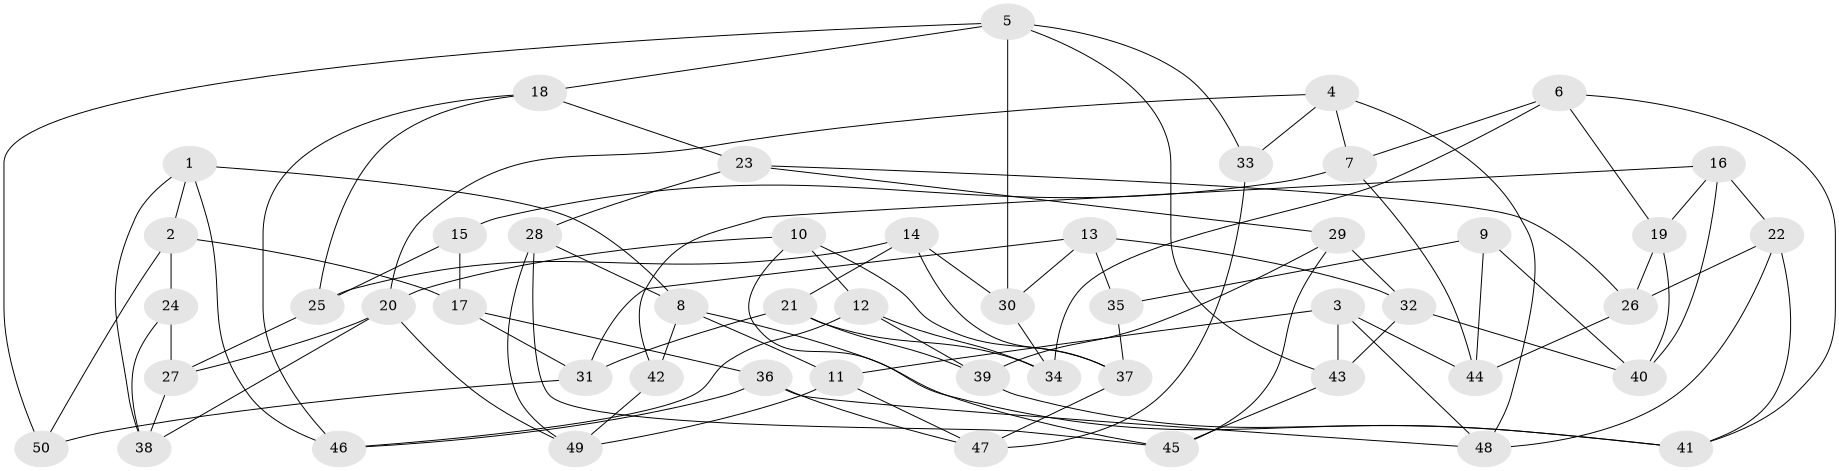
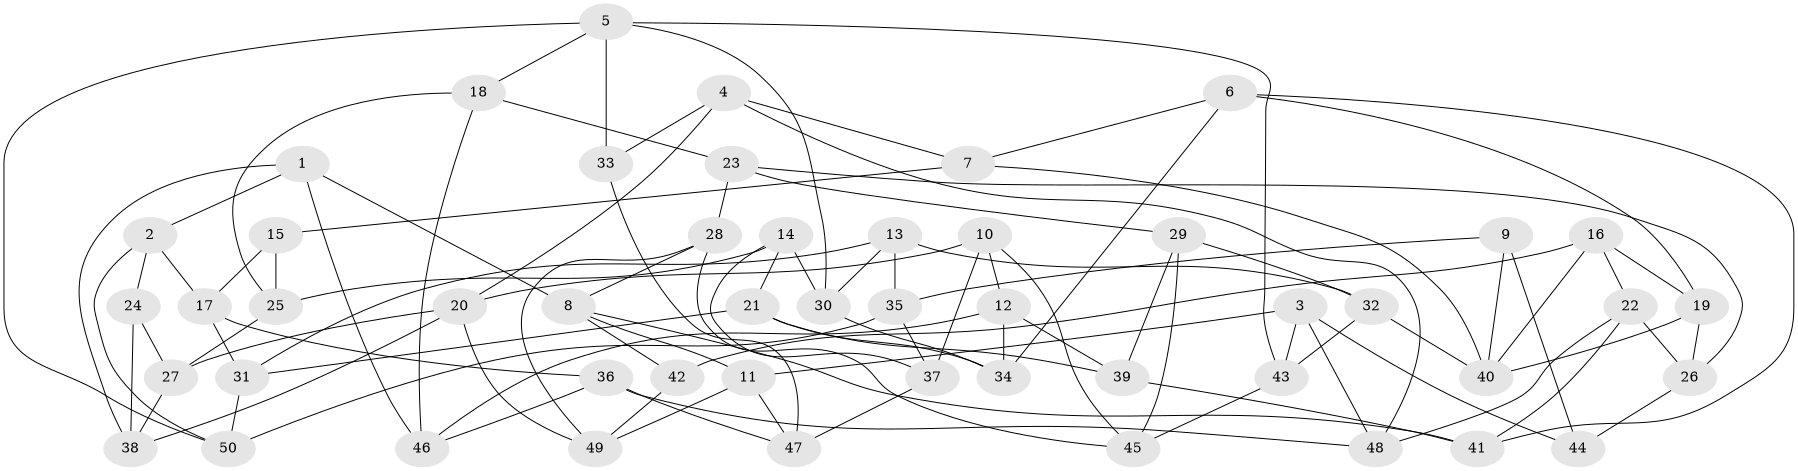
edge "7" -- "44": now "7" -- "40"
edge "35" -- "50": added
